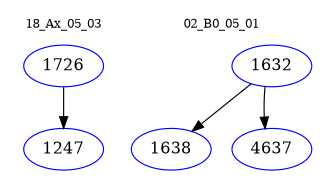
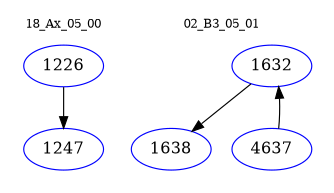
cluster "18_Ax_05_03": label "18_Ax_05_03" -> "18_Ax_05_00"
cluster "02_B0_05_01": label "02_B0_05_01" -> "02_B3_05_01"
node "1726": label "1726" -> "1226"
edge "1632" -> "4637": reversed
